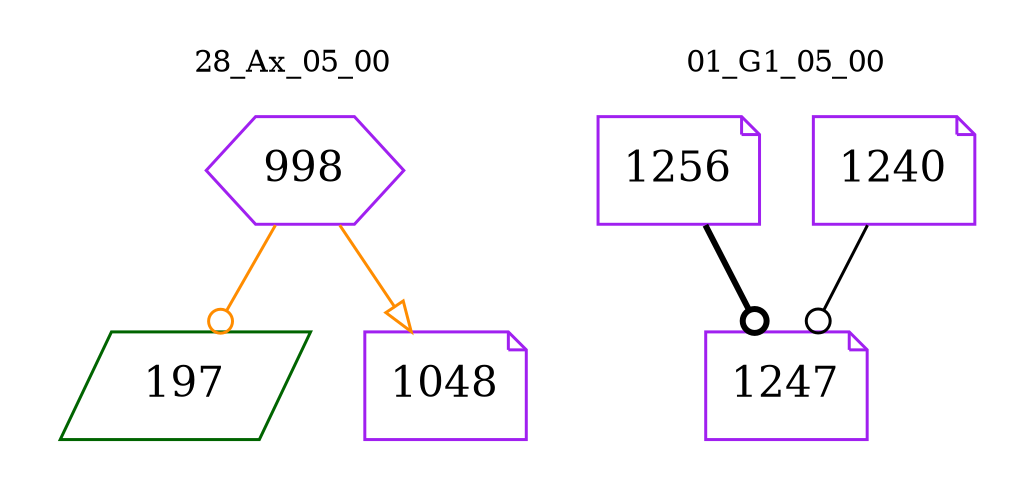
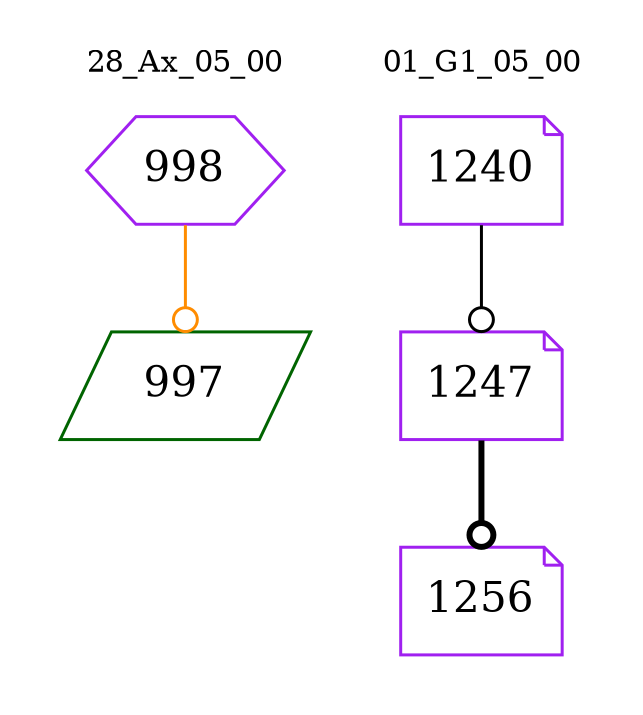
edge "1256" -> "1247": reversed
node "197": label "197" -> "997"
node "1048": removed
